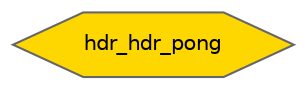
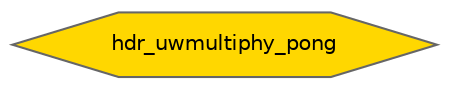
node "hdr_hdr_pong": label "hdr_hdr_pong" -> "hdr_uwmultiphy_pong"
